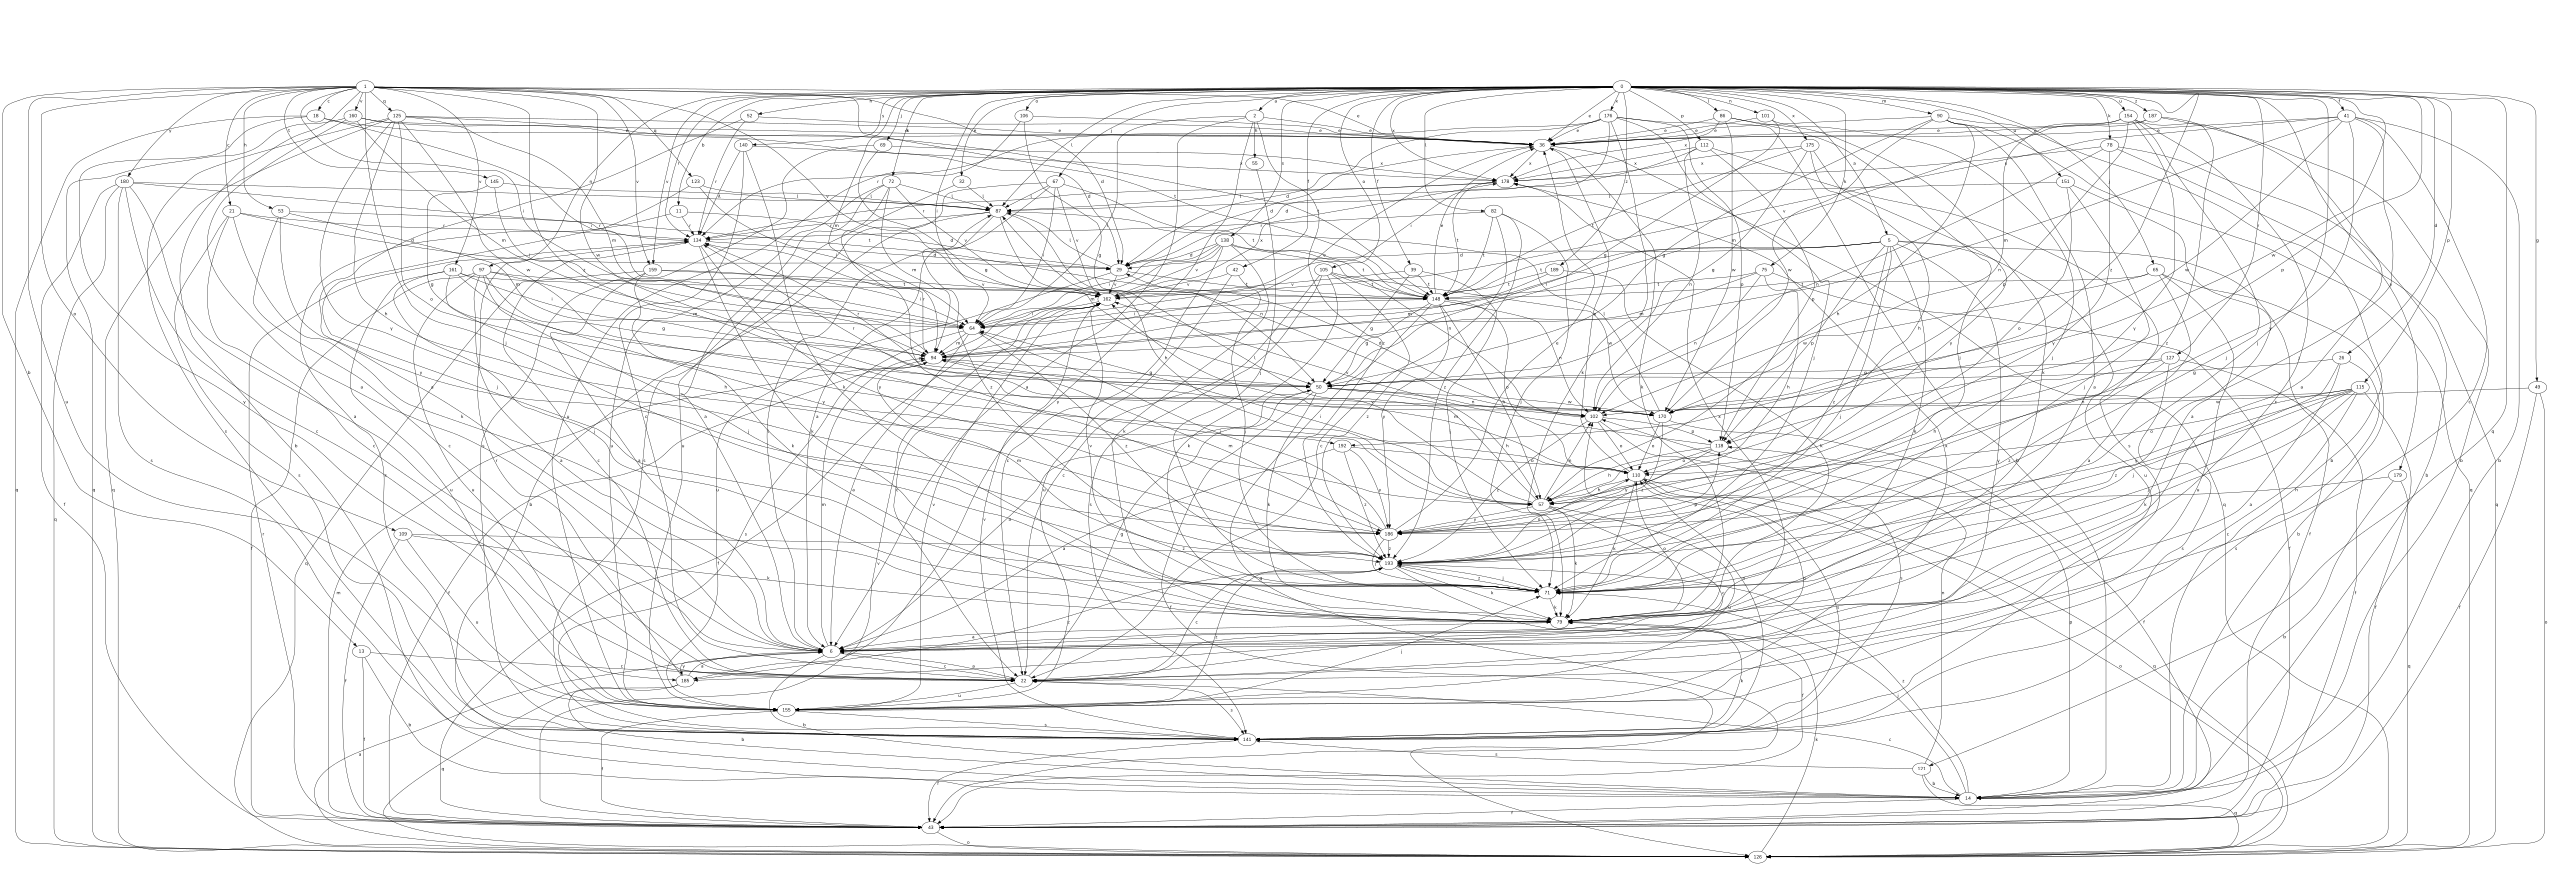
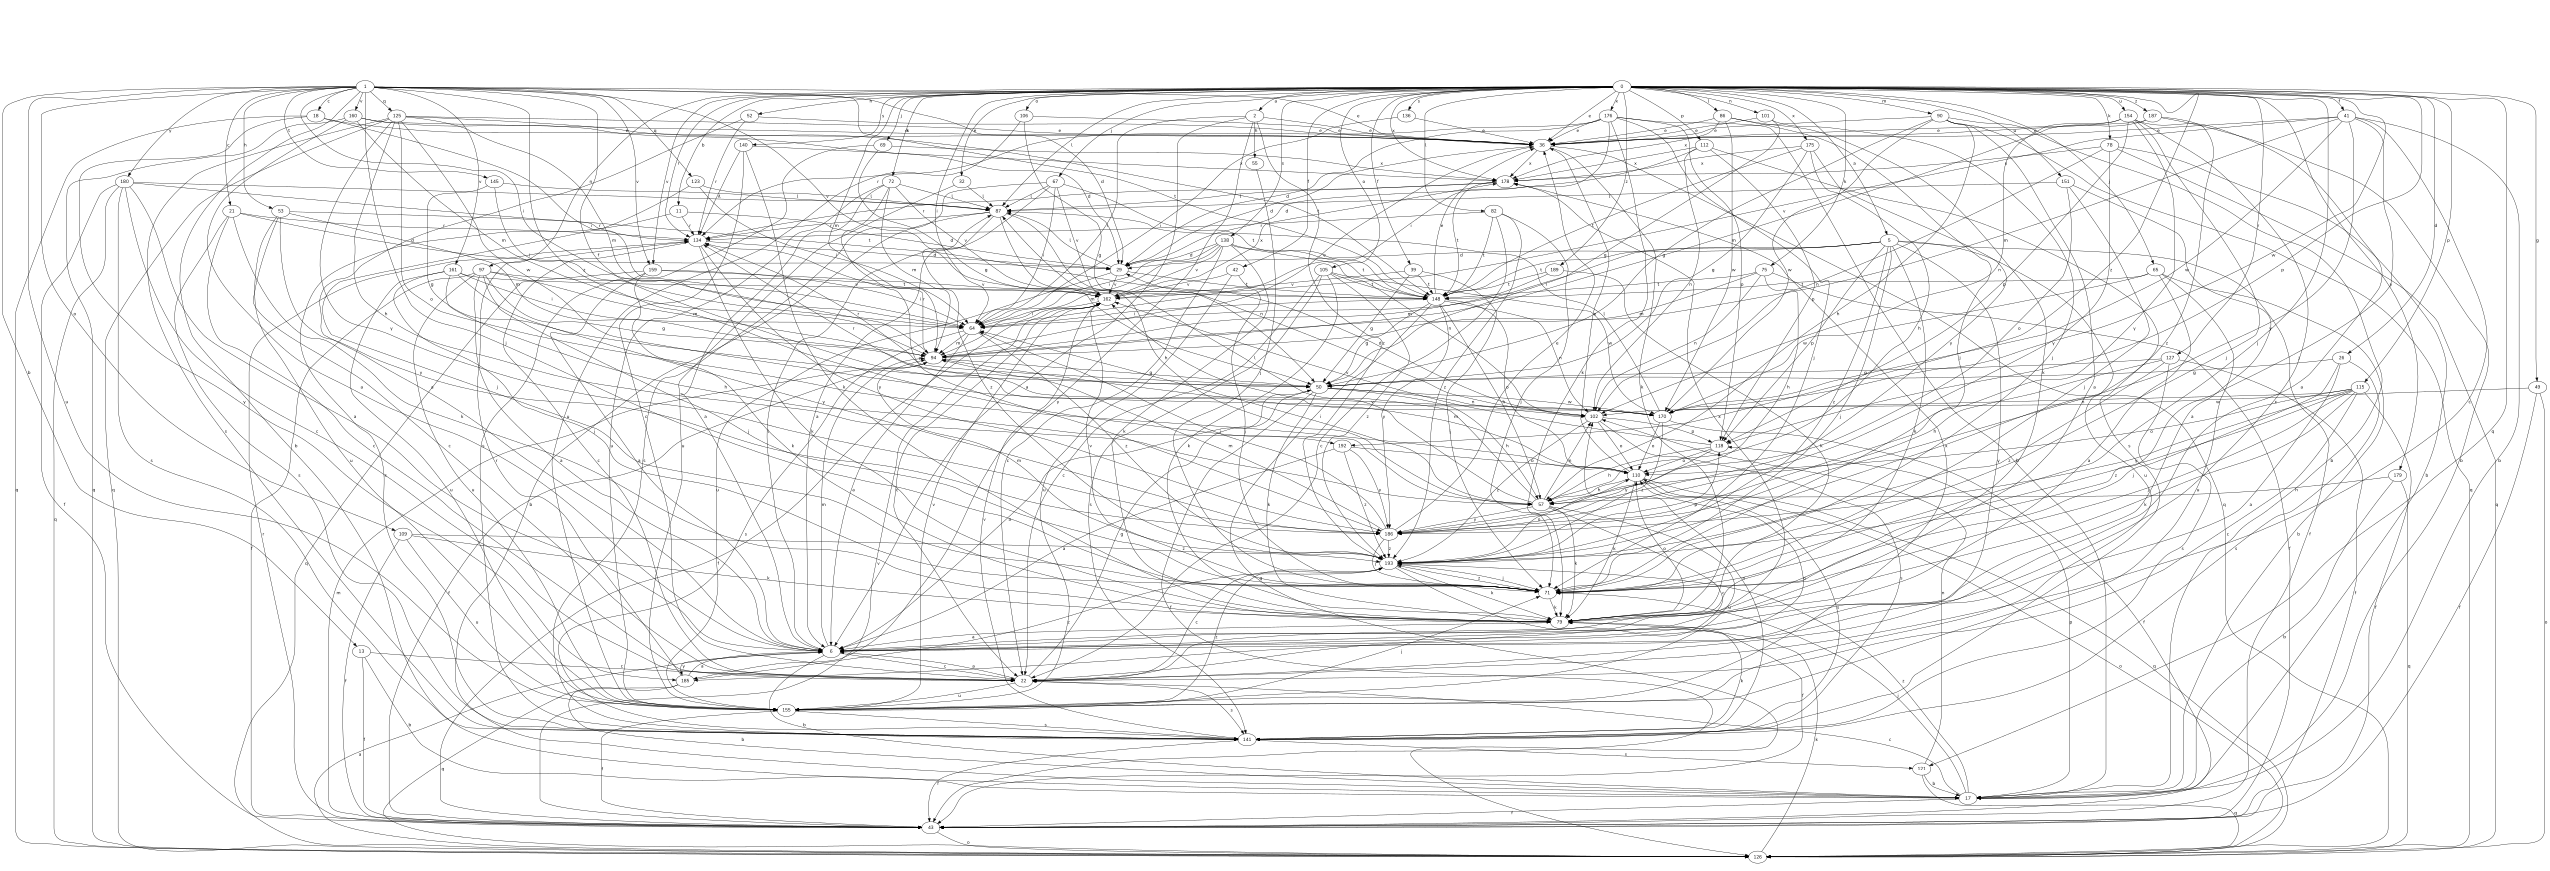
node "136": added
edge "1" -> "170": label "w" -> "f"
edge "53" -> "155": added, label "u"
edge "121" -> "141": reversed
node "14": label "14" -> "17"
